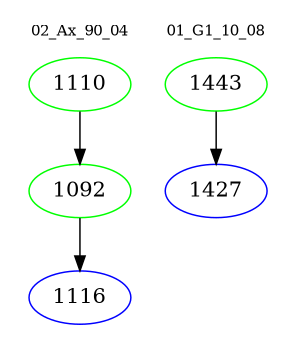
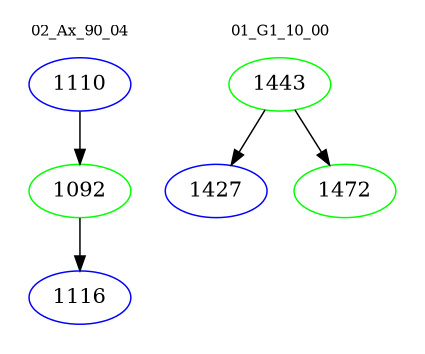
cluster "01_G1_10_08": label "01_G1_10_08" -> "01_G1_10_00"
node "1110": color green -> blue
node "1472": added
